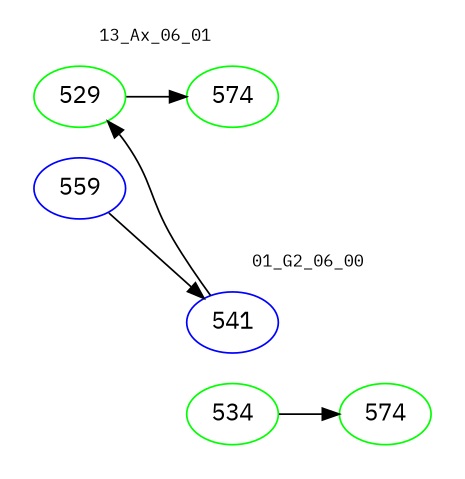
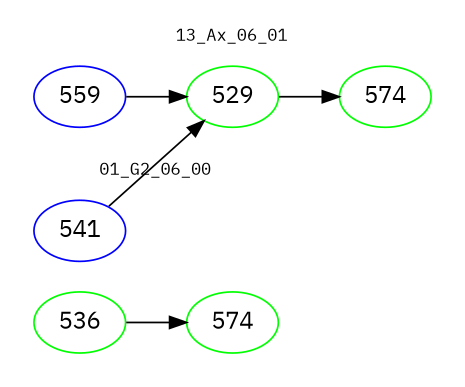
edge "559" -> "541": now "559" -> "529"
node "534": label "534" -> "536"
